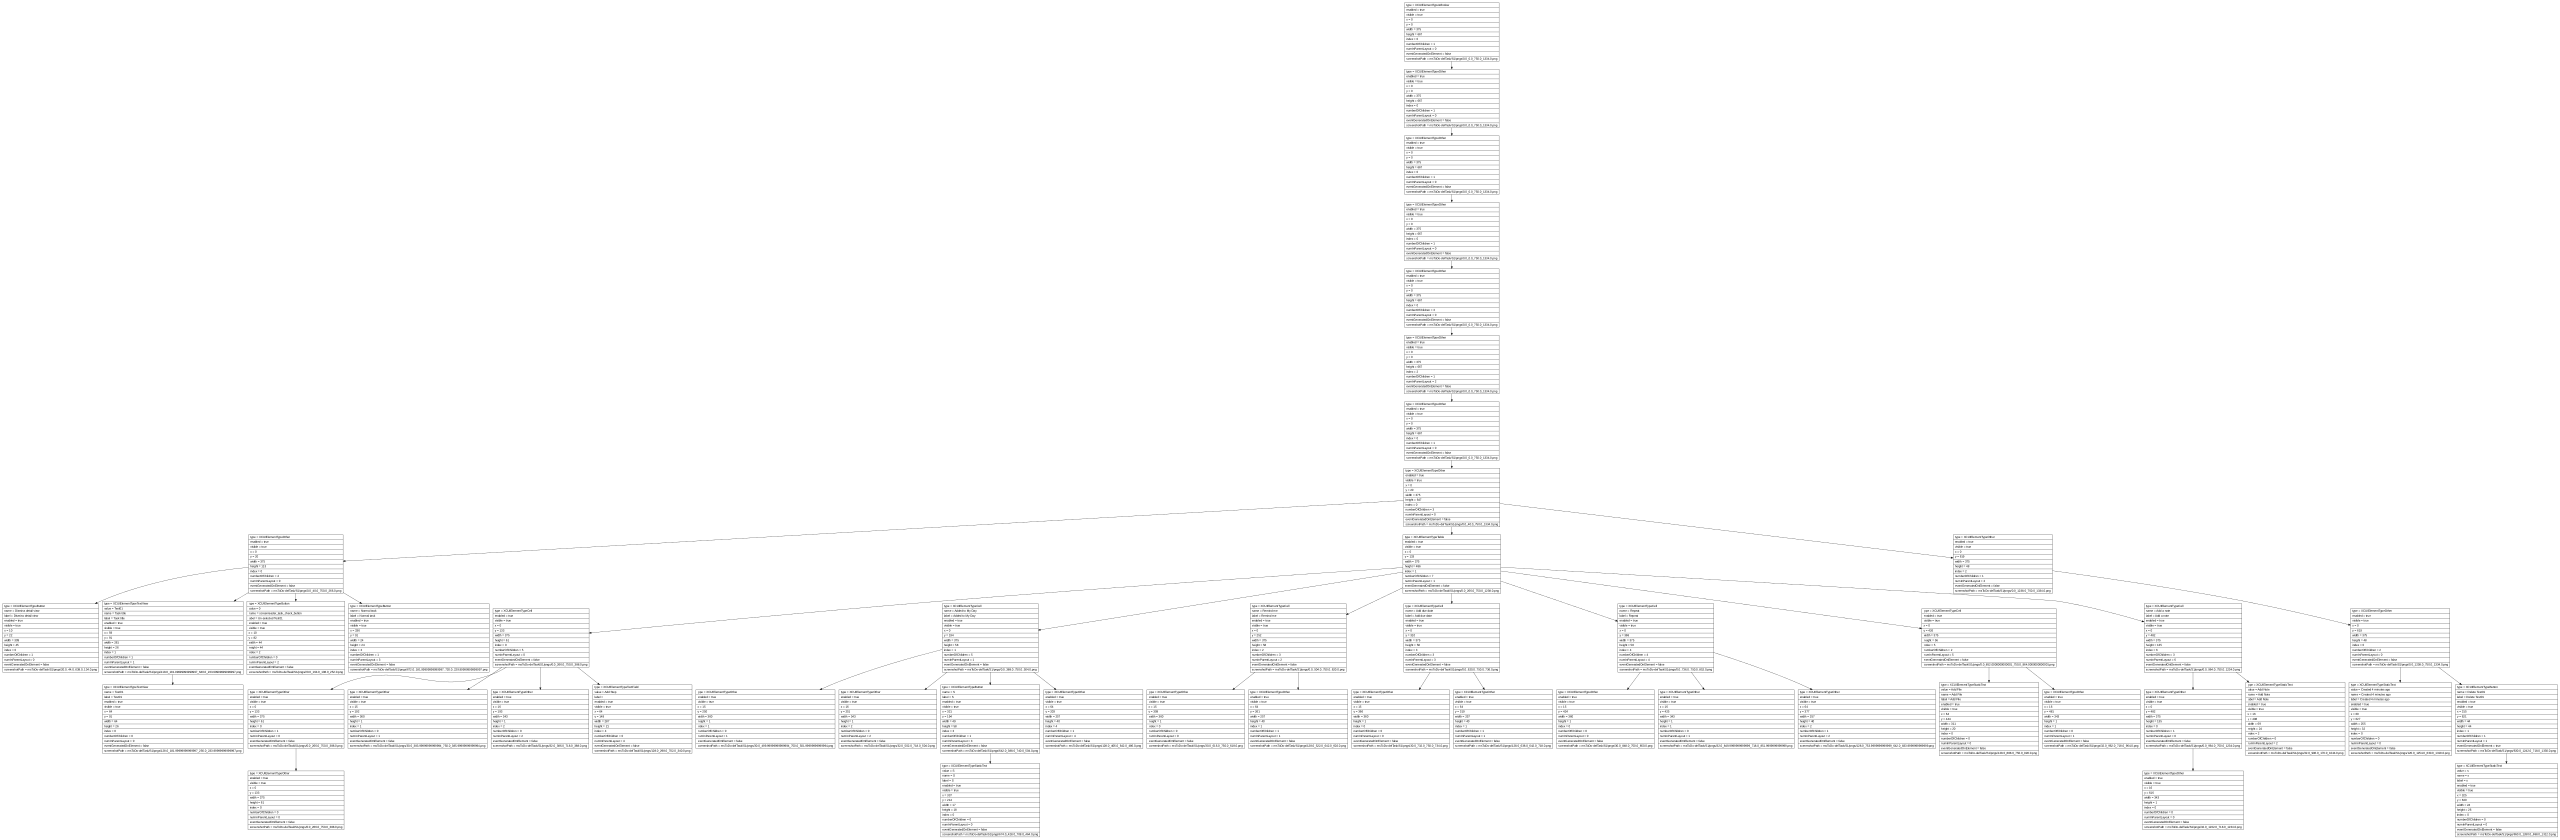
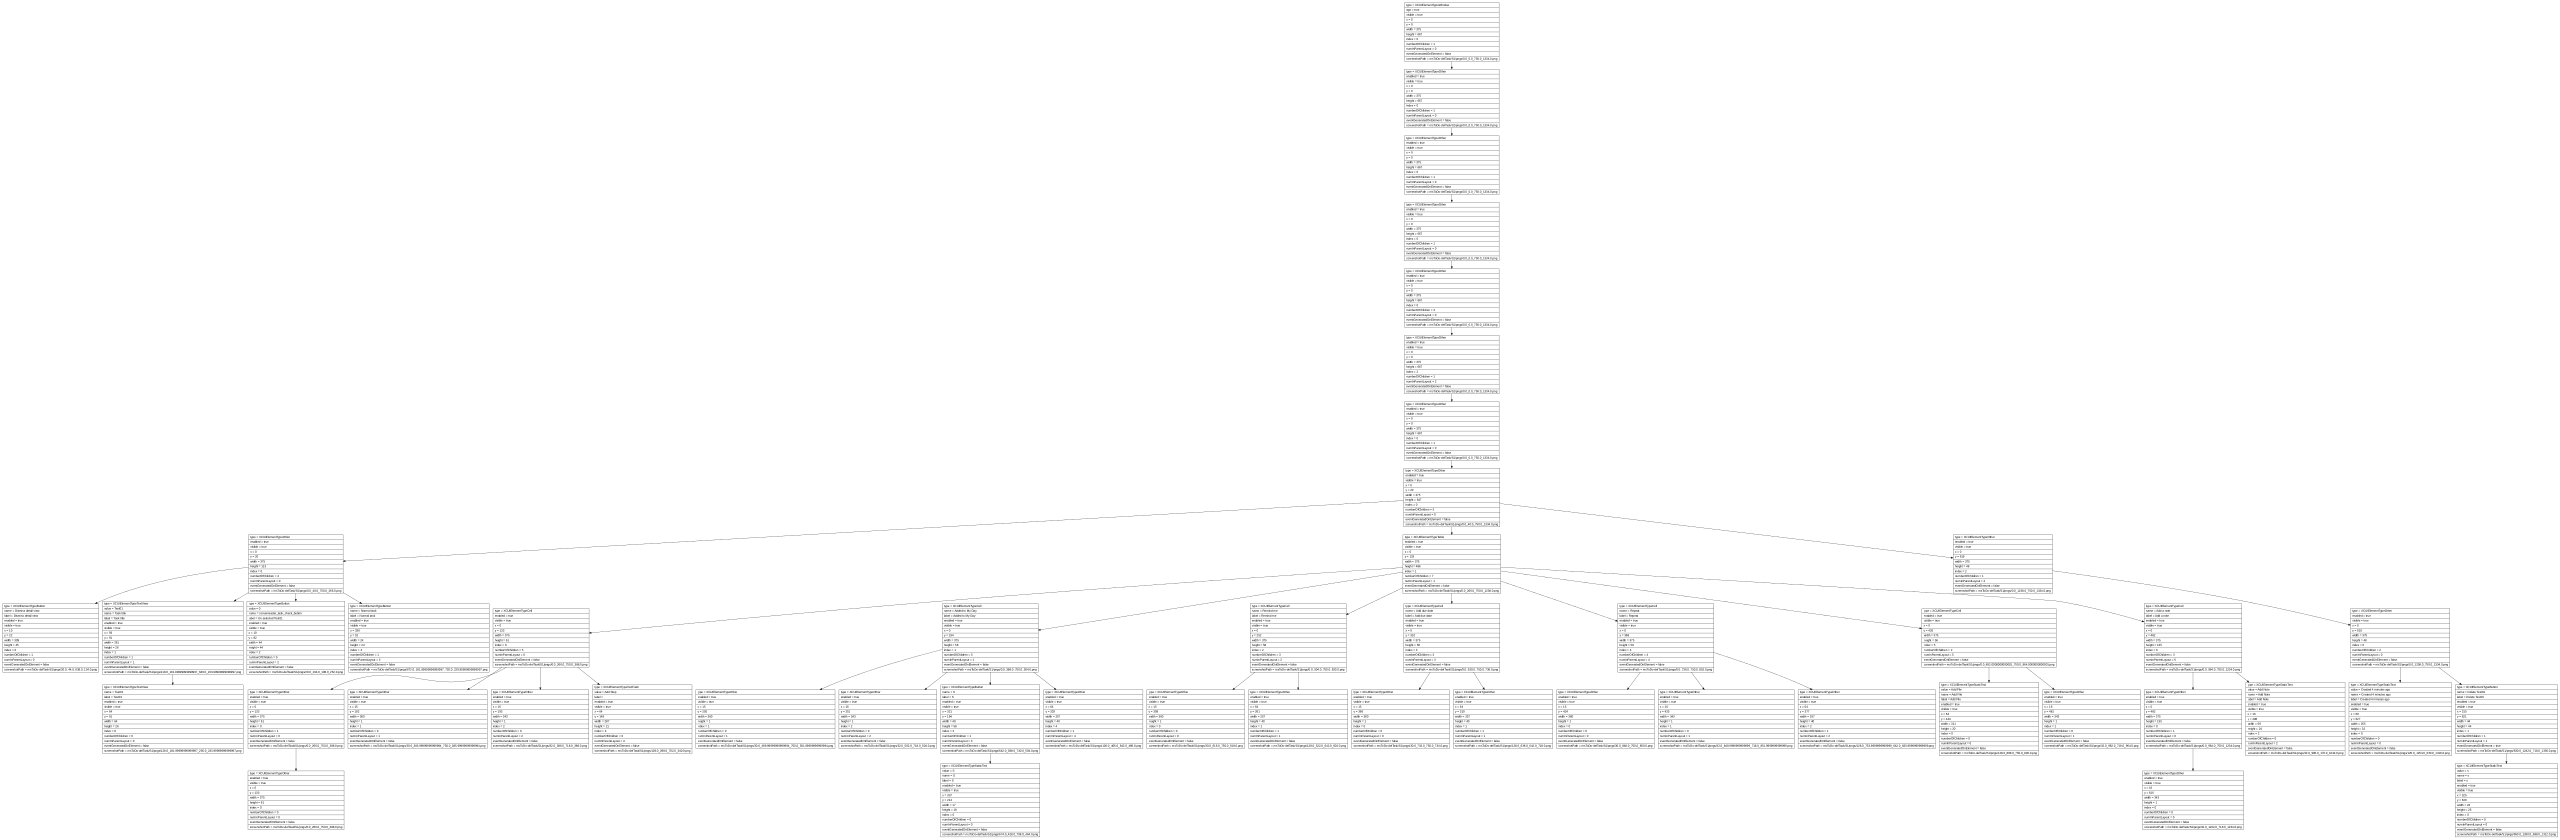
node "type = XCUIElementTypeWindow": text "enabled = true" -> "ago = true"
